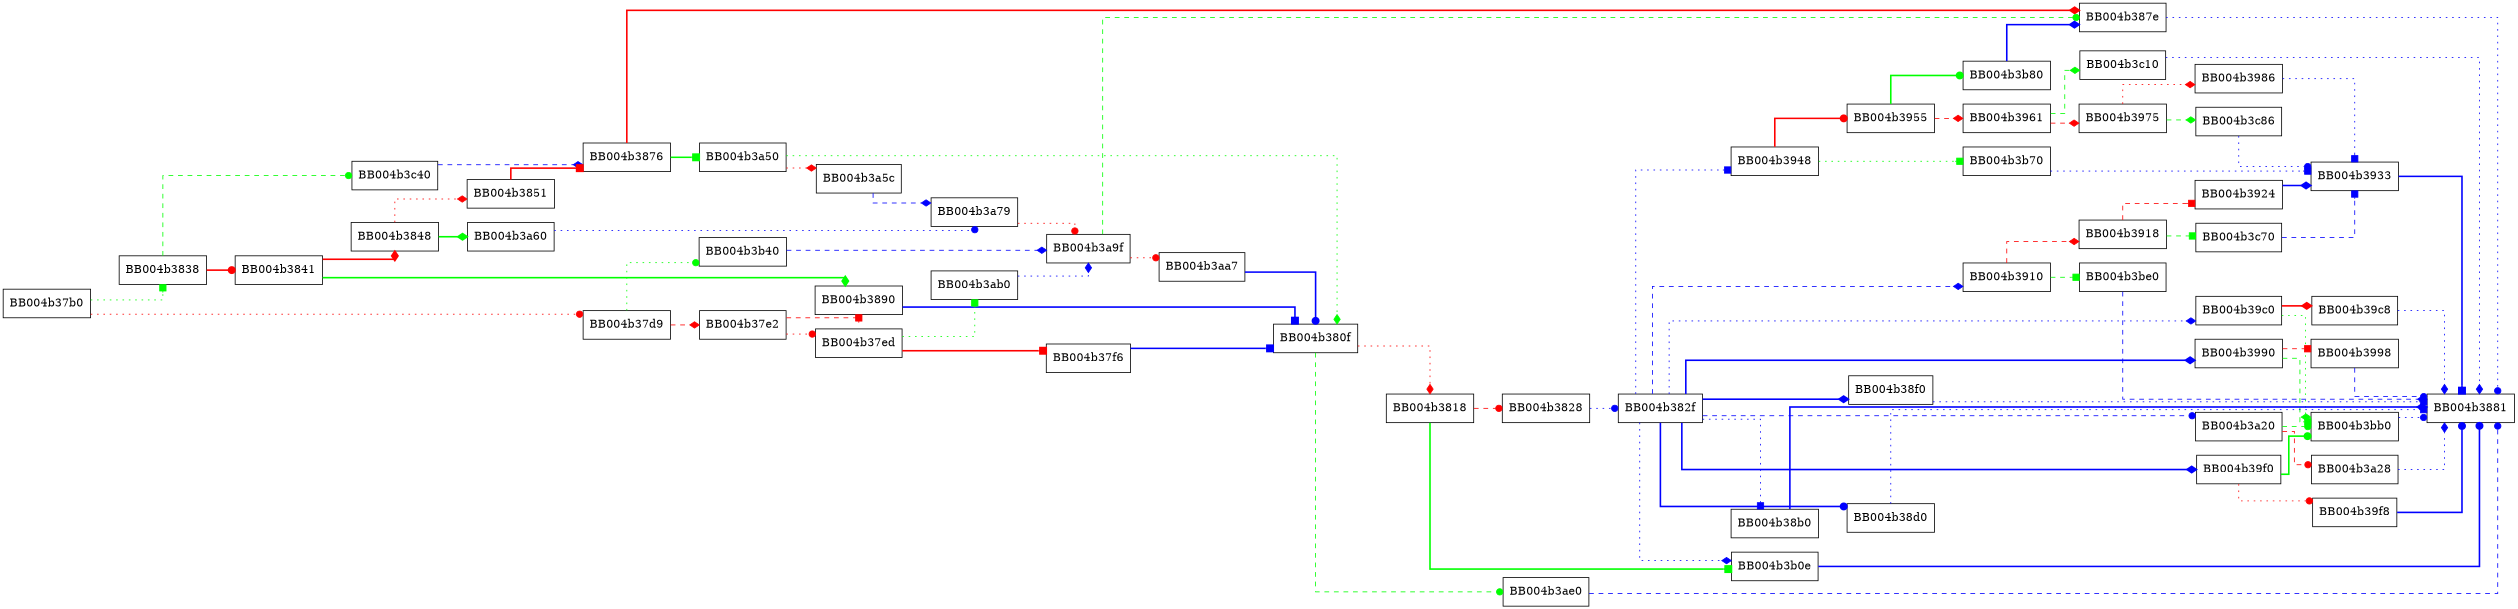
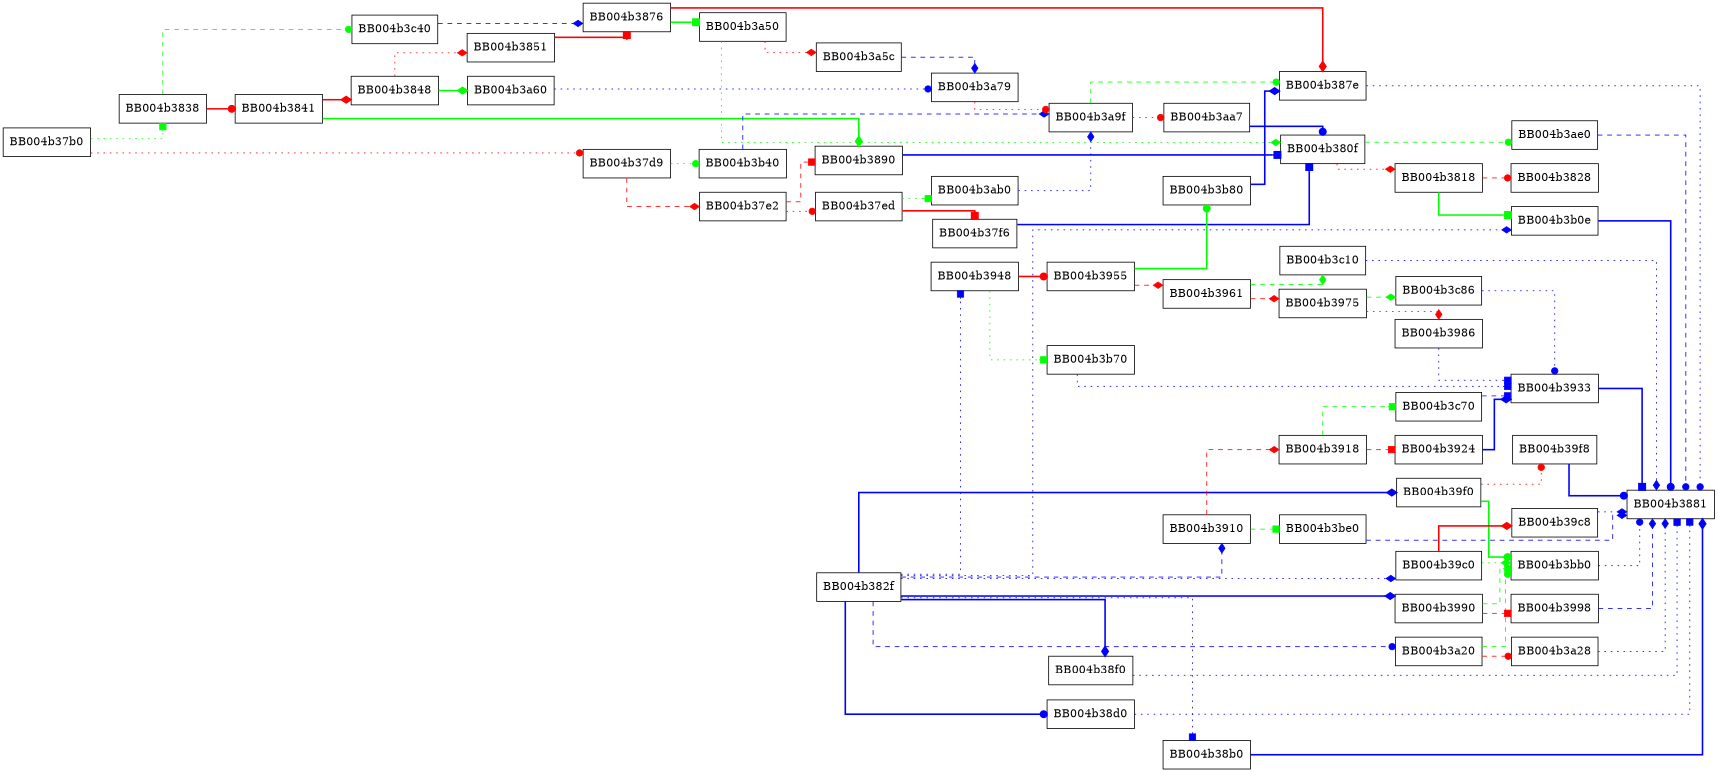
edge "BB004b3998" -> "BB004b3881": arrowhead dot -> diamond
edge "BB004b3828" -> "BB004b382f": removed
